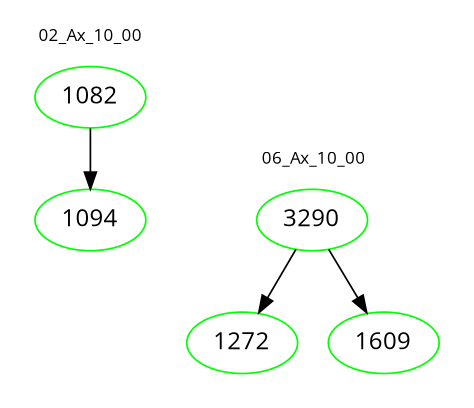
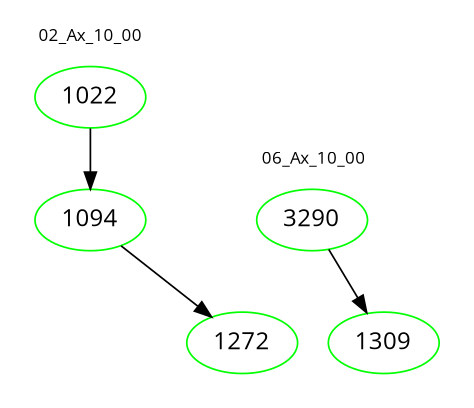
node "1082": label "1082" -> "1022"
edge "3290" -> "1272": now "1094" -> "1272"
node "1609": label "1609" -> "1309"
